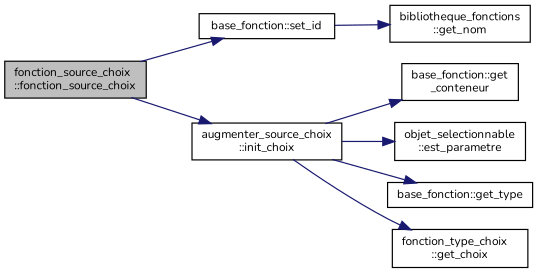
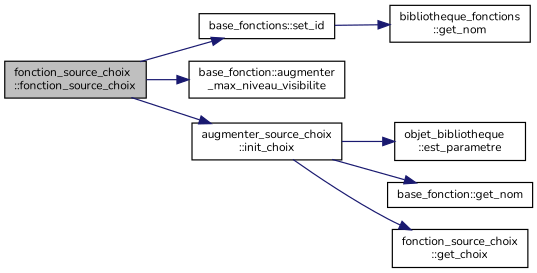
node "base_fonction::set_id": label "base_fonction::set_id" -> "base_fonctions::set_id"
node "base_fonction::augmenter _max_niveau_visibilite": added
node "base_fonction::get _conteneur": removed
node "objet_selectionnable ::est_parametre": label "objet_selectionnable ::est_parametre" -> "objet_bibliotheque ::est_parametre"
node "base_fonction::get_type": label "base_fonction::get_type" -> "base_fonction::get_nom"
node "fonction_type_choix ::get_choix": label "fonction_type_choix ::get_choix" -> "fonction_source_choix ::get_choix"
